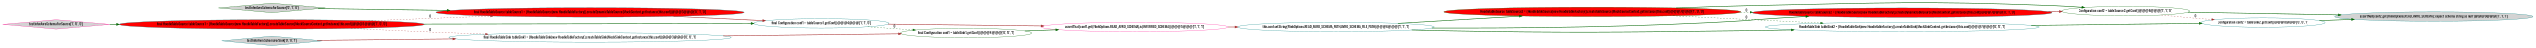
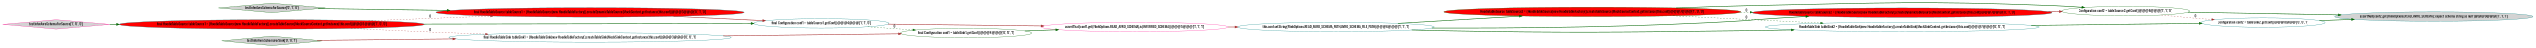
node "testInferAvroSchemaForSink['0', '0', '1']": color teal -> darkgreen
